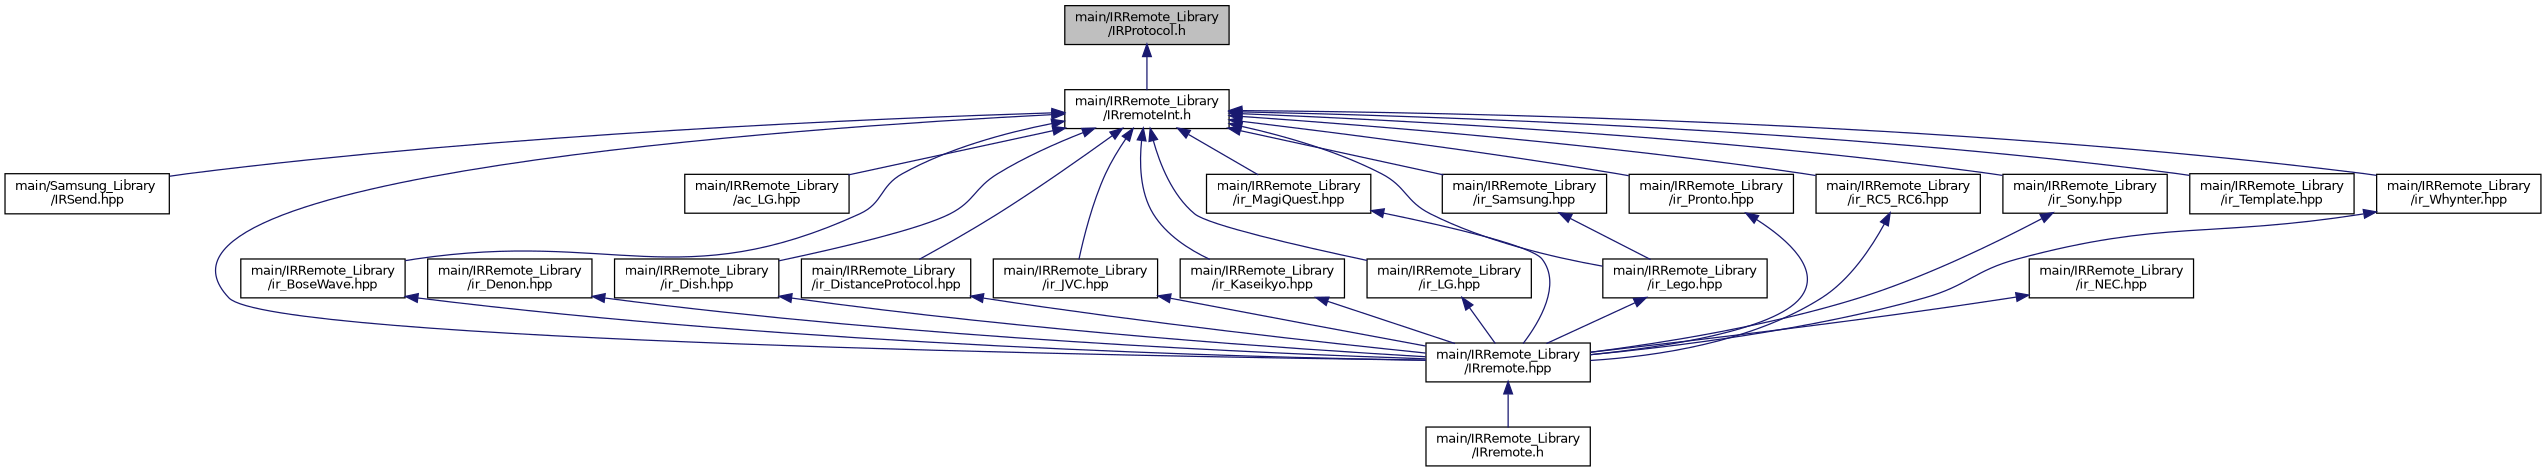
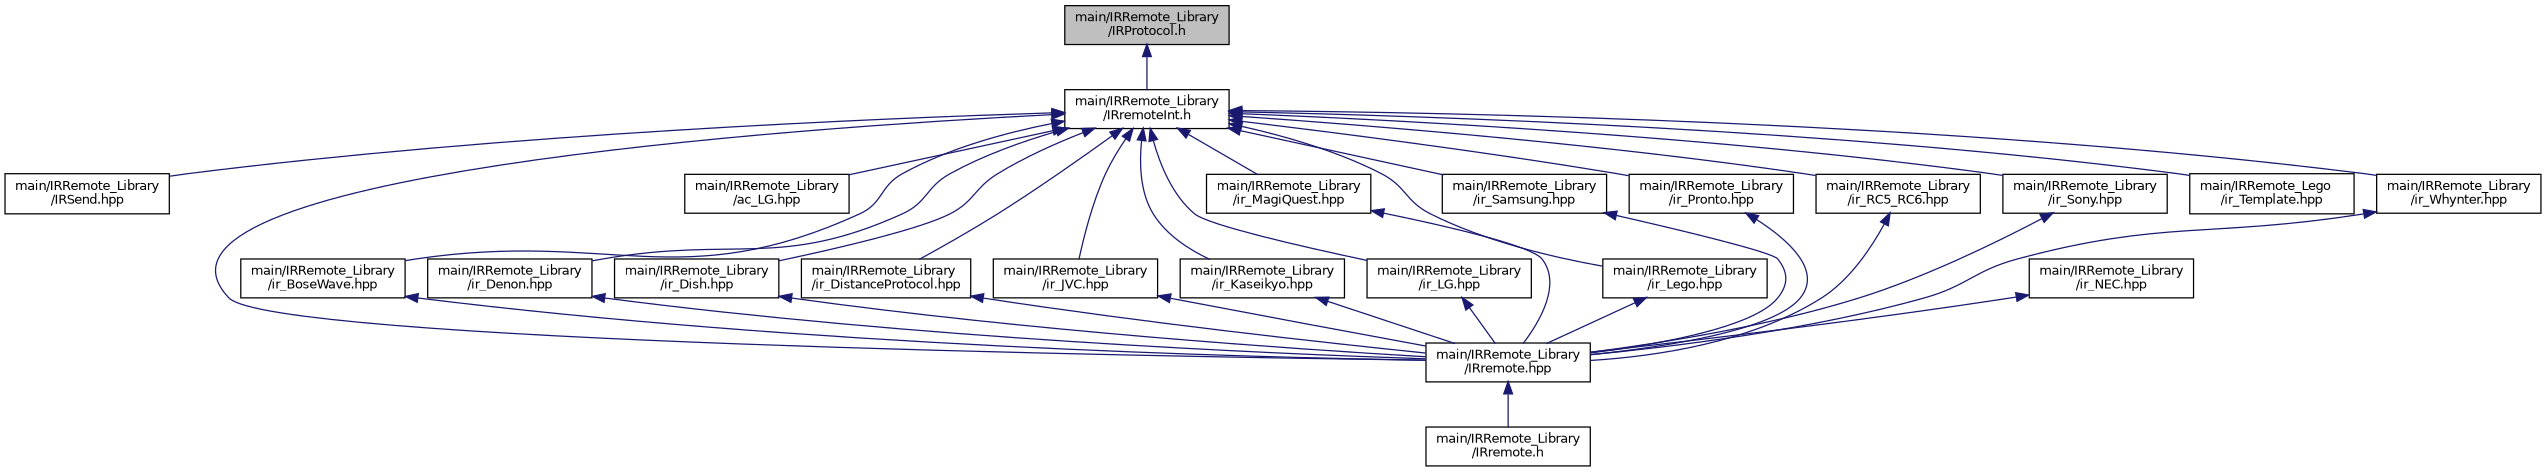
node "main/Samsung_Library /IRSend.hpp": label "main/Samsung_Library /IRSend.hpp" -> "main/IRRemote_Library /IRSend.hpp"
node "main/IRRemote_Library /ir_Template.hpp": label "main/IRRemote_Library /ir_Template.hpp" -> "main/IRRemote_Lego /ir_Template.hpp"
edge "main/IRRemote_Library /ir_Denon.hpp" -> "main/IRRemote_Library /IRremoteInt.h": added
edge "main/IRRemote_Library /ir_Lego.hpp" -> "main/IRRemote_Library /ir_Samsung.hpp": now "main/IRRemote_Library /IRremote.hpp" -> "main/IRRemote_Library /ir_Samsung.hpp"
